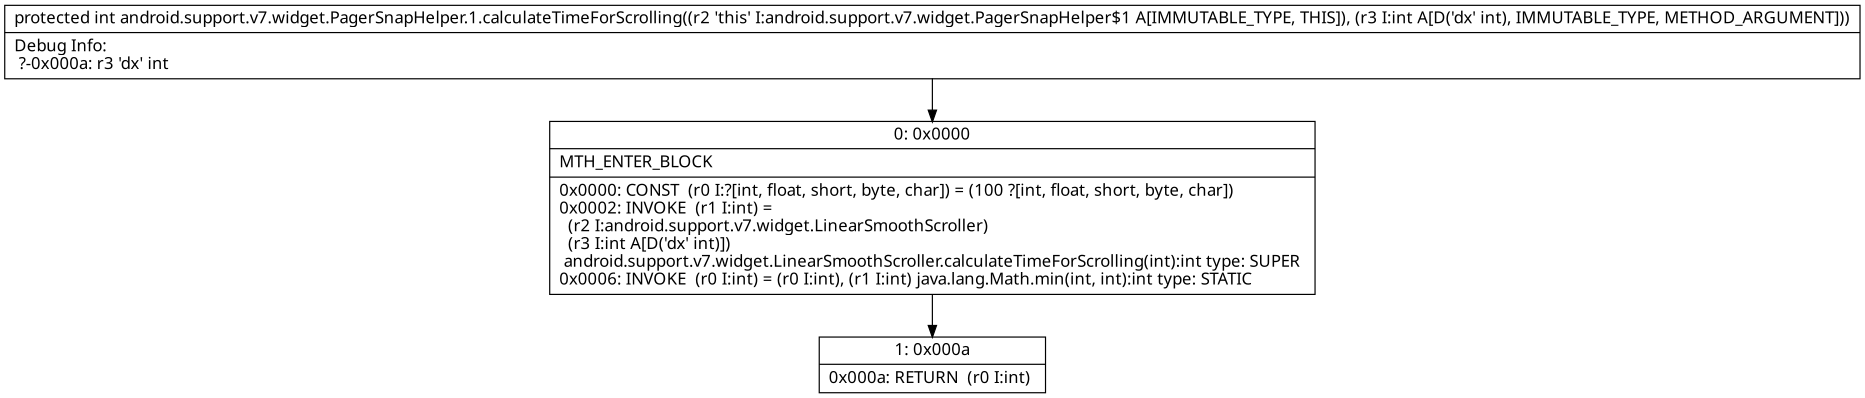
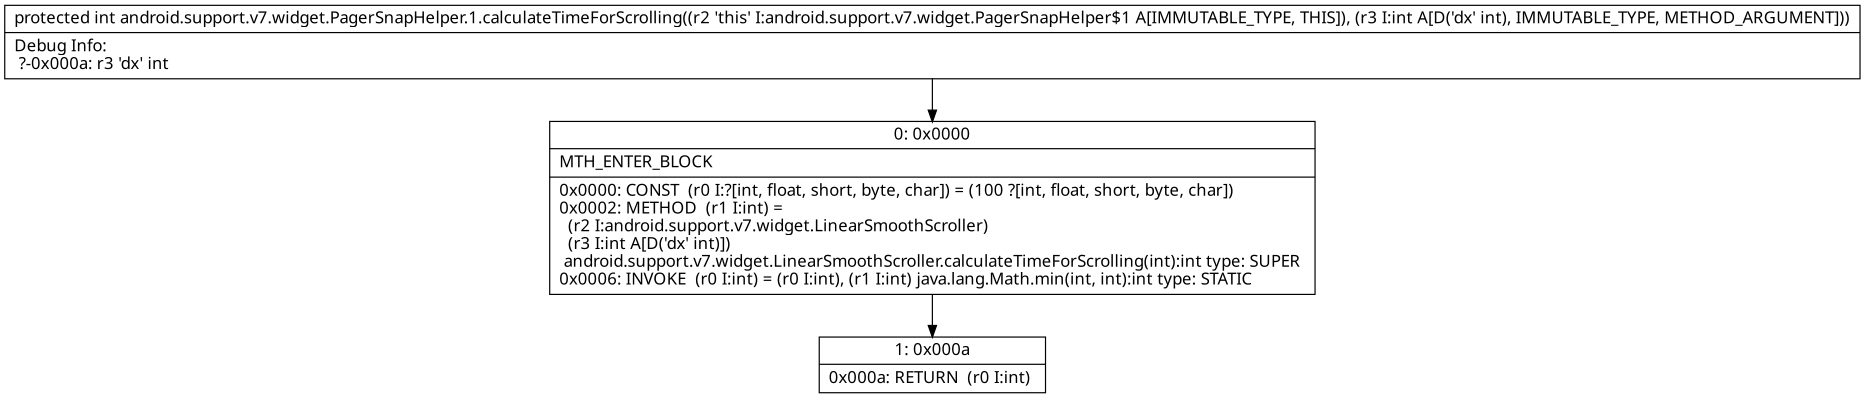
node "0: 0x0000": text "0x0002: INVOKE  (r1 I:int) =" -> "0x0002: METHOD  (r1 I:int) ="
